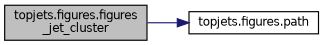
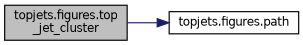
node "topjets.figures.figures _jet_cluster": label "topjets.figures.figures _jet_cluster" -> "topjets.figures.top _jet_cluster"
